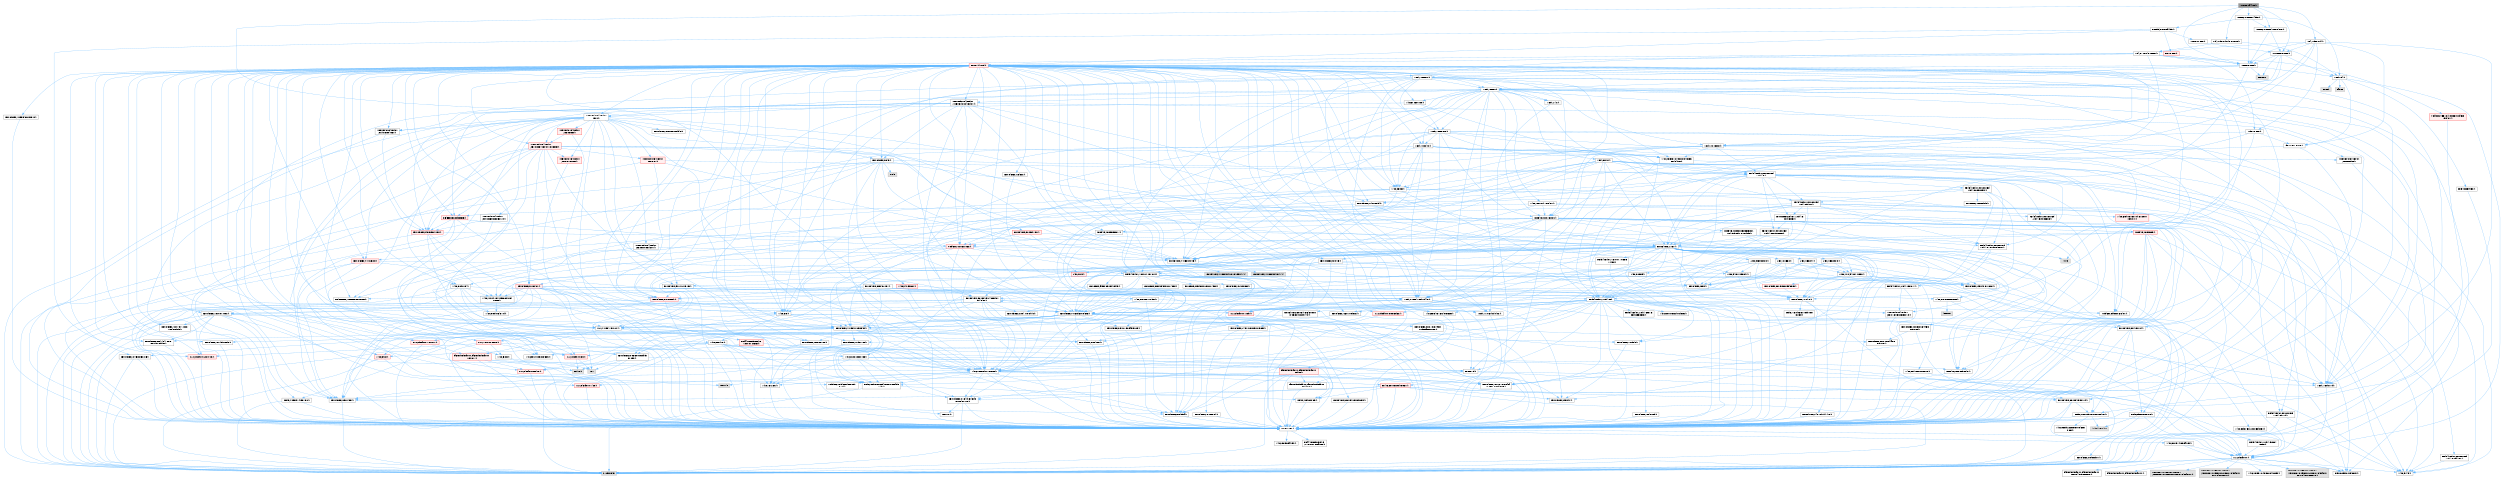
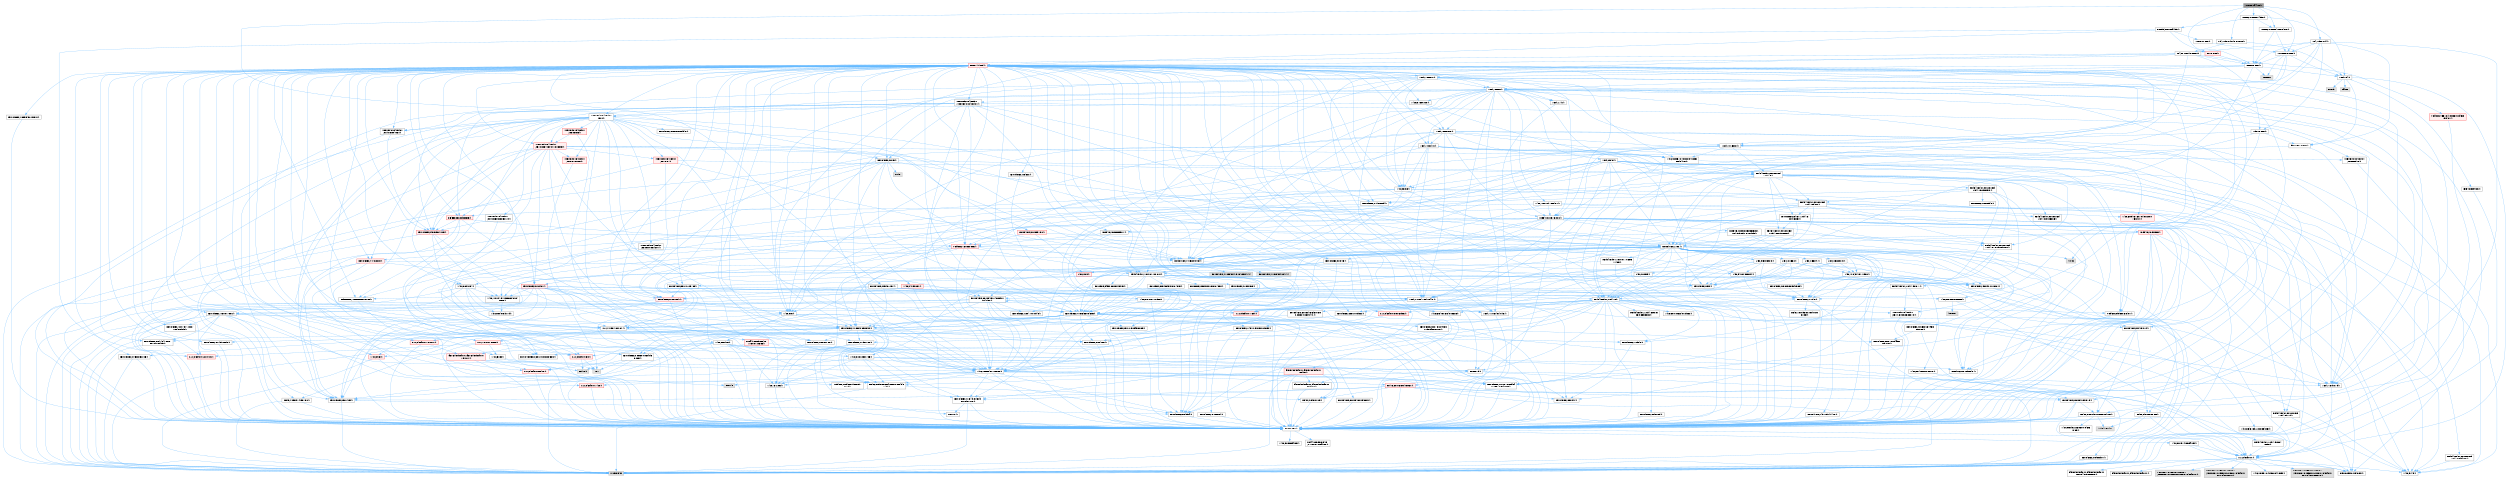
node "Templates/ReversePredicate.h": color red -> grey40
node "Misc/EnumClassFlags.h": label "Misc/EnumClassFlags.h" -> "CompilerSetup/EnumClassFlags.h"
